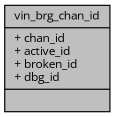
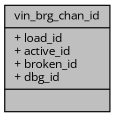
node "vin_brg_chan_id": text "+ chan_id" -> "+ load_id"
